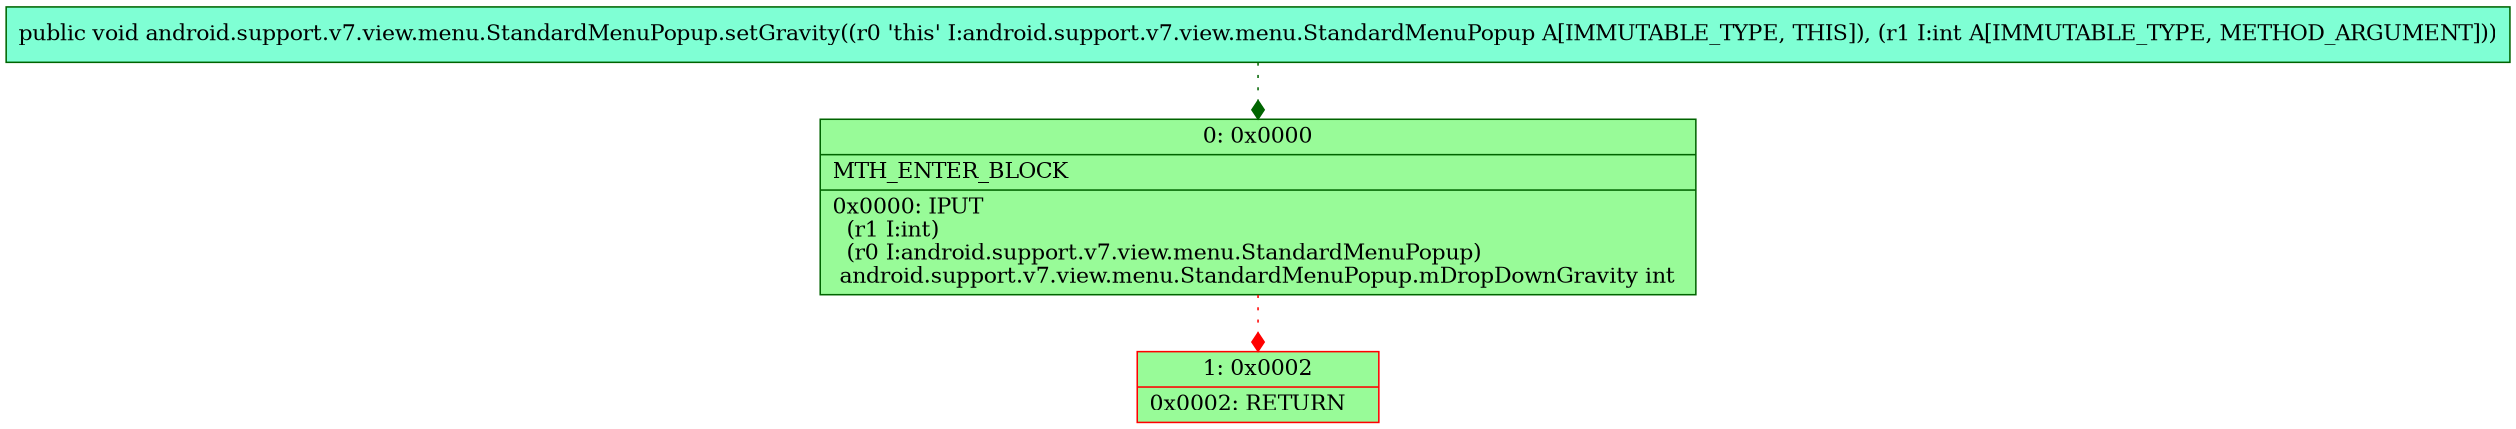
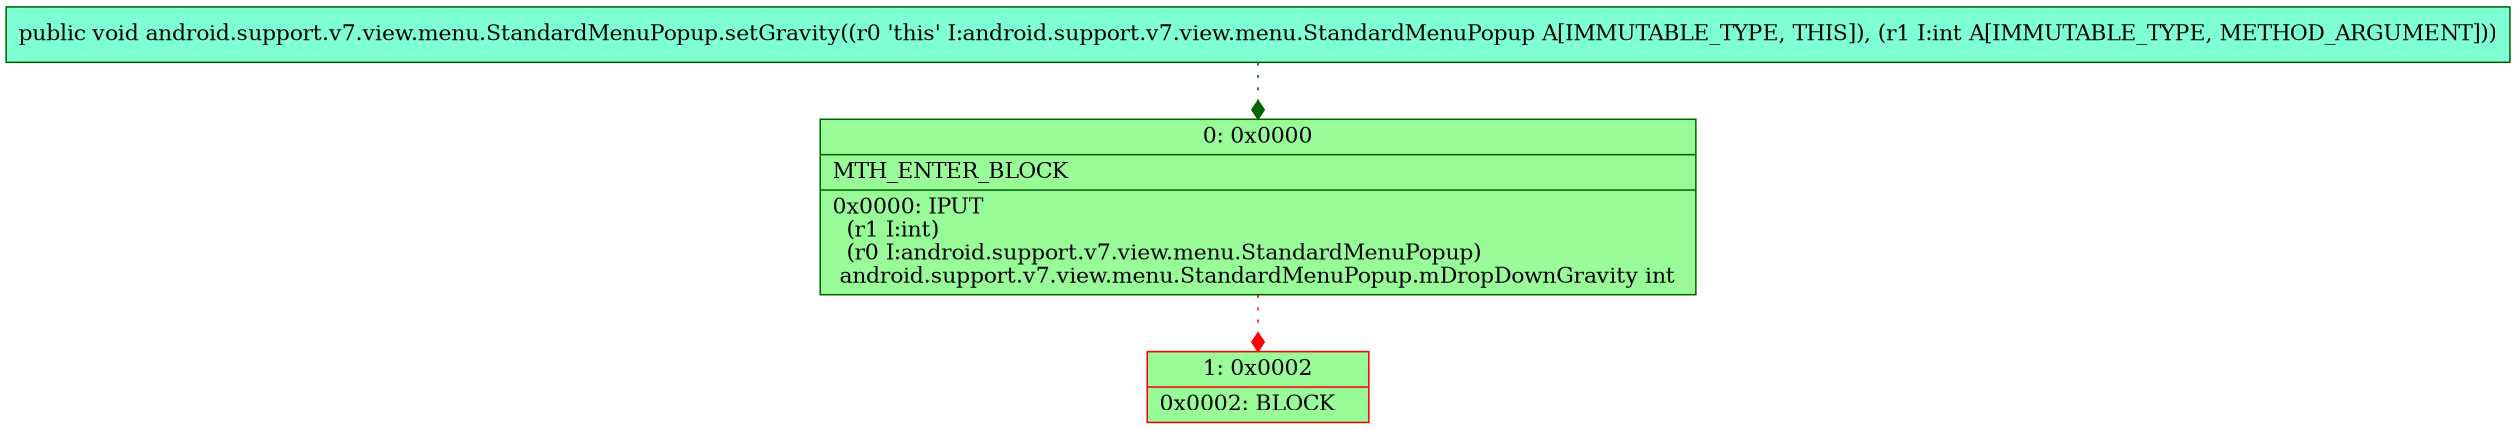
node "1: 0x0002": text "0x0002: RETURN" -> "0x0002: BLOCK"
